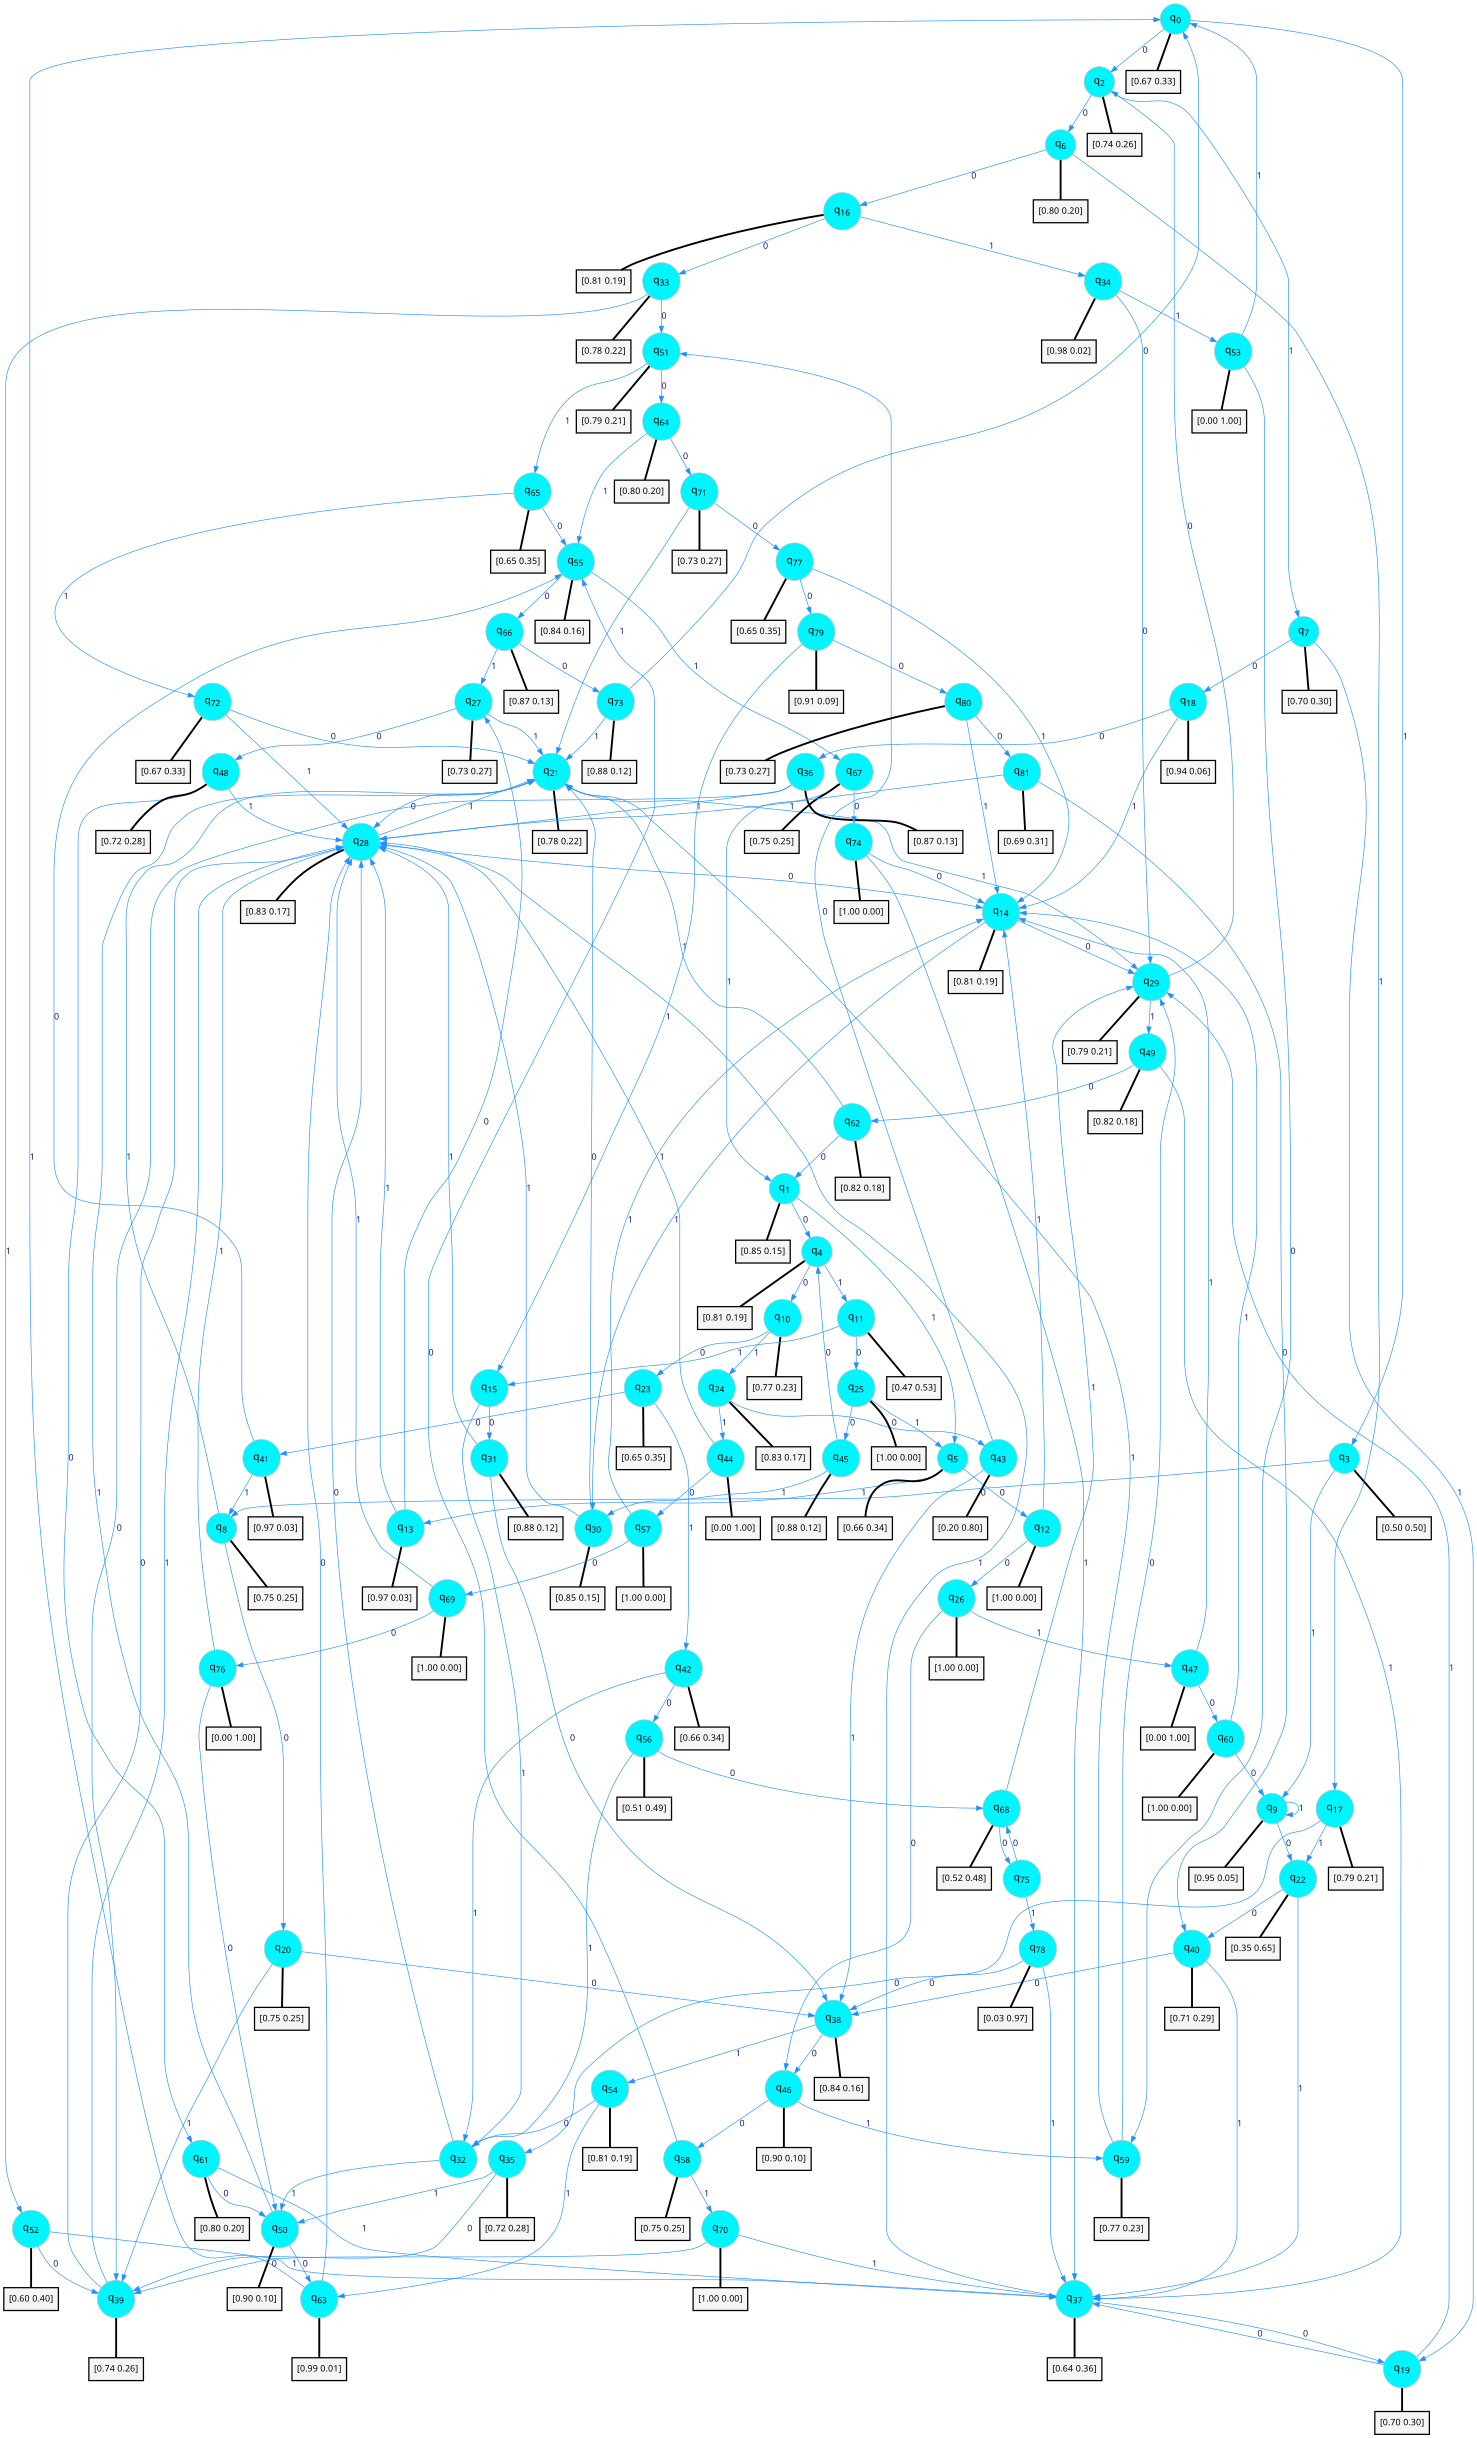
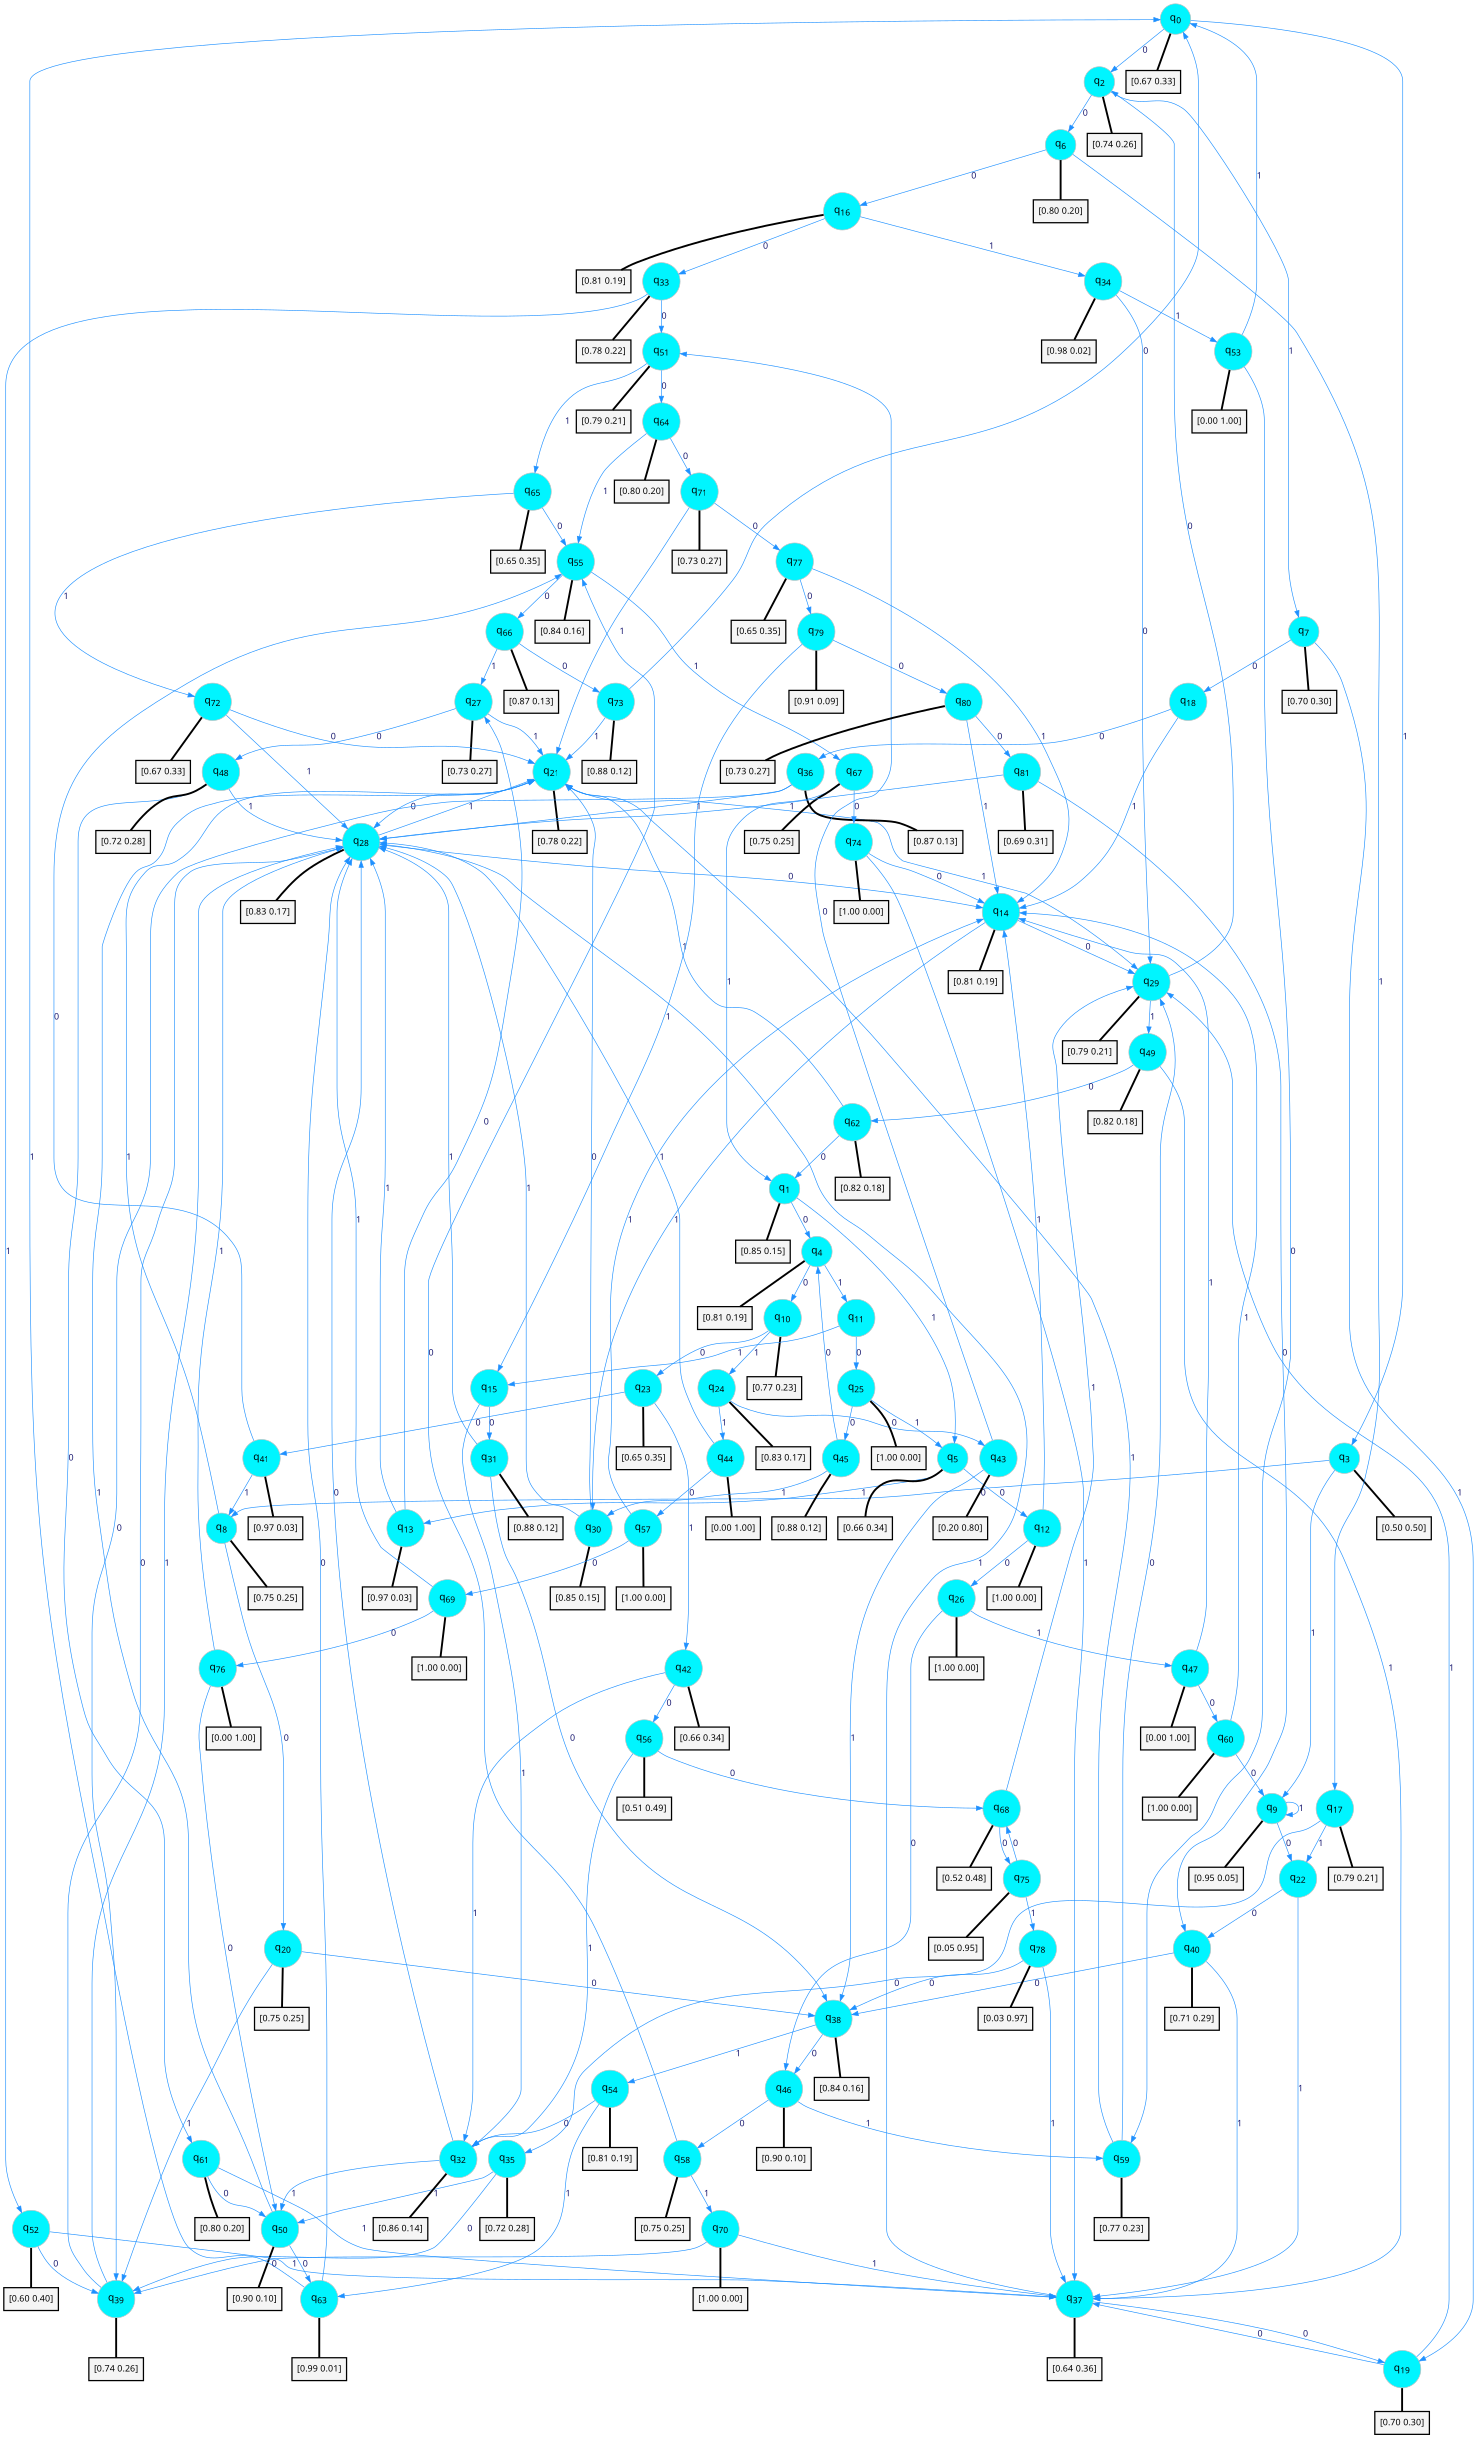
node "[0.94 0.06]": removed
node "[0.47 0.53]": removed
node "[0.05 0.95]": added
node "[0.35 0.65]": removed
node "[0.86 0.14]": added
